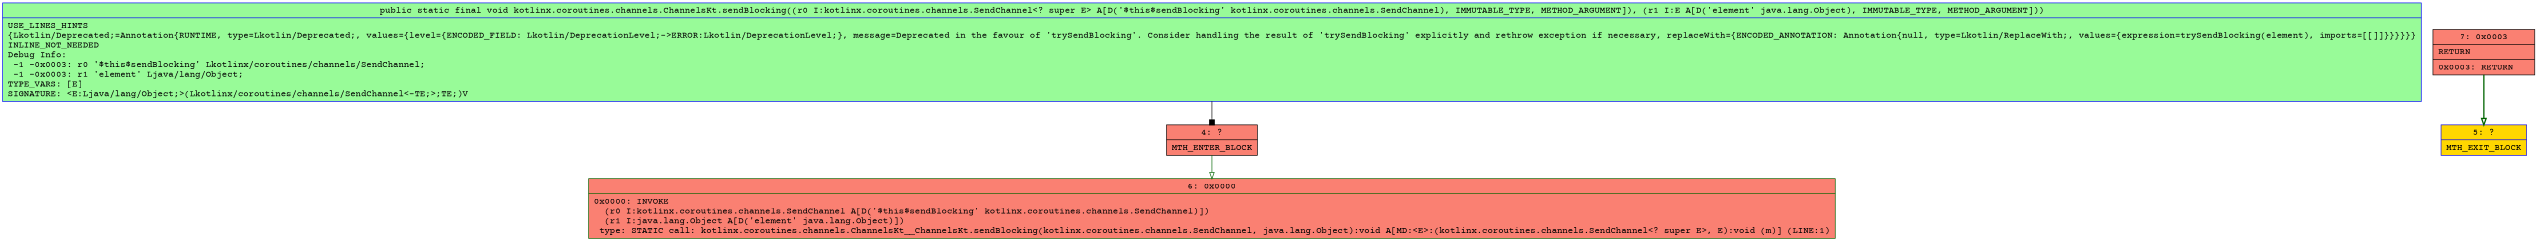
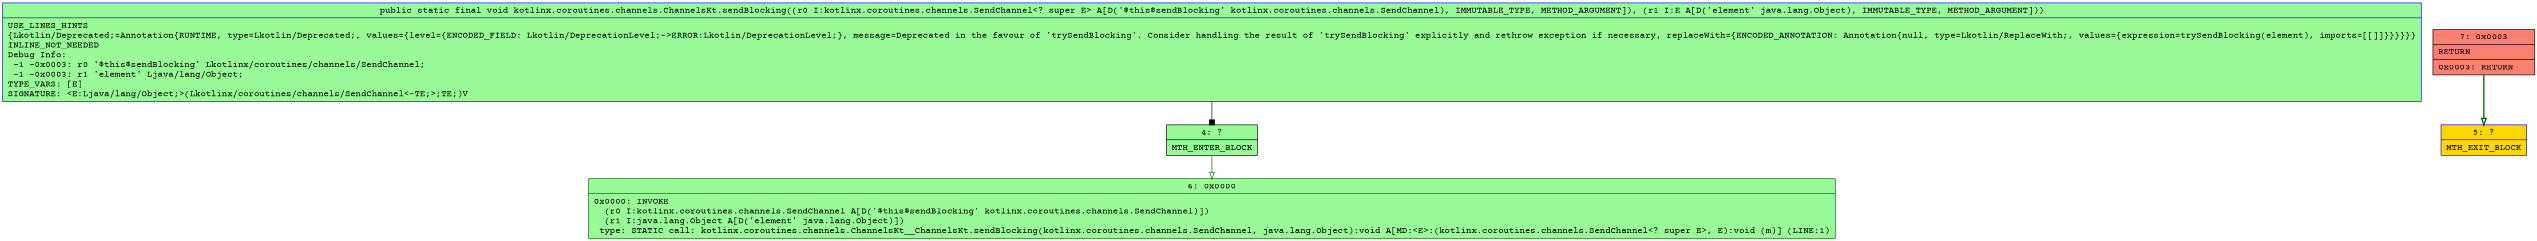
node "4: ?": fillcolor salmon -> palegreen
node "6: 0x0000": fillcolor salmon -> palegreen
